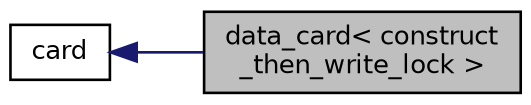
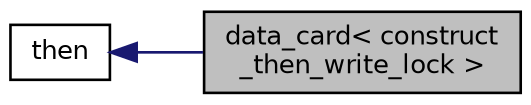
node "card": label "card" -> "then"
